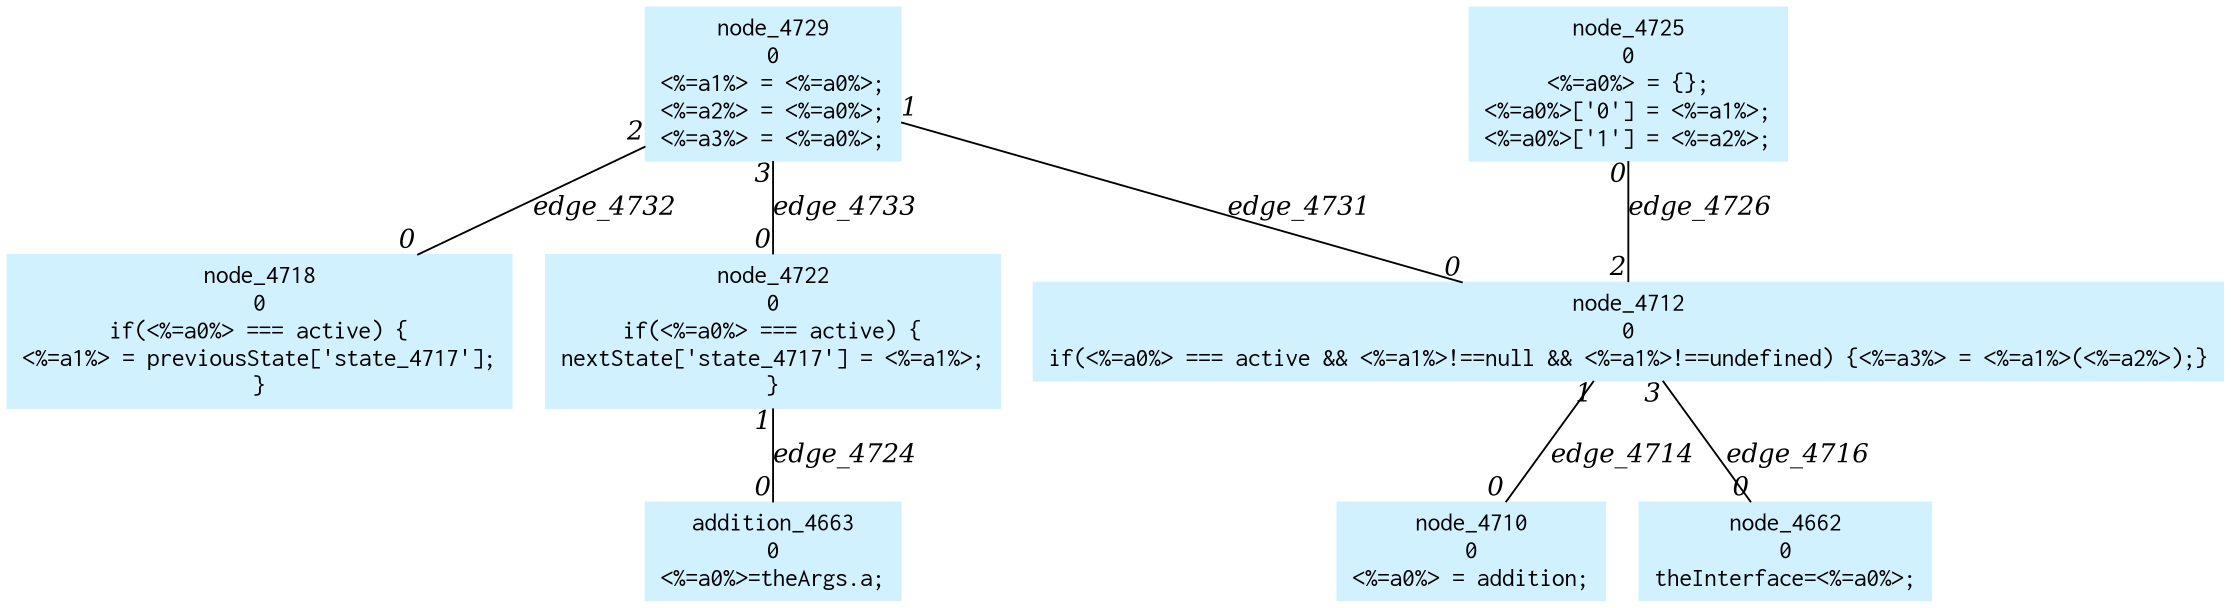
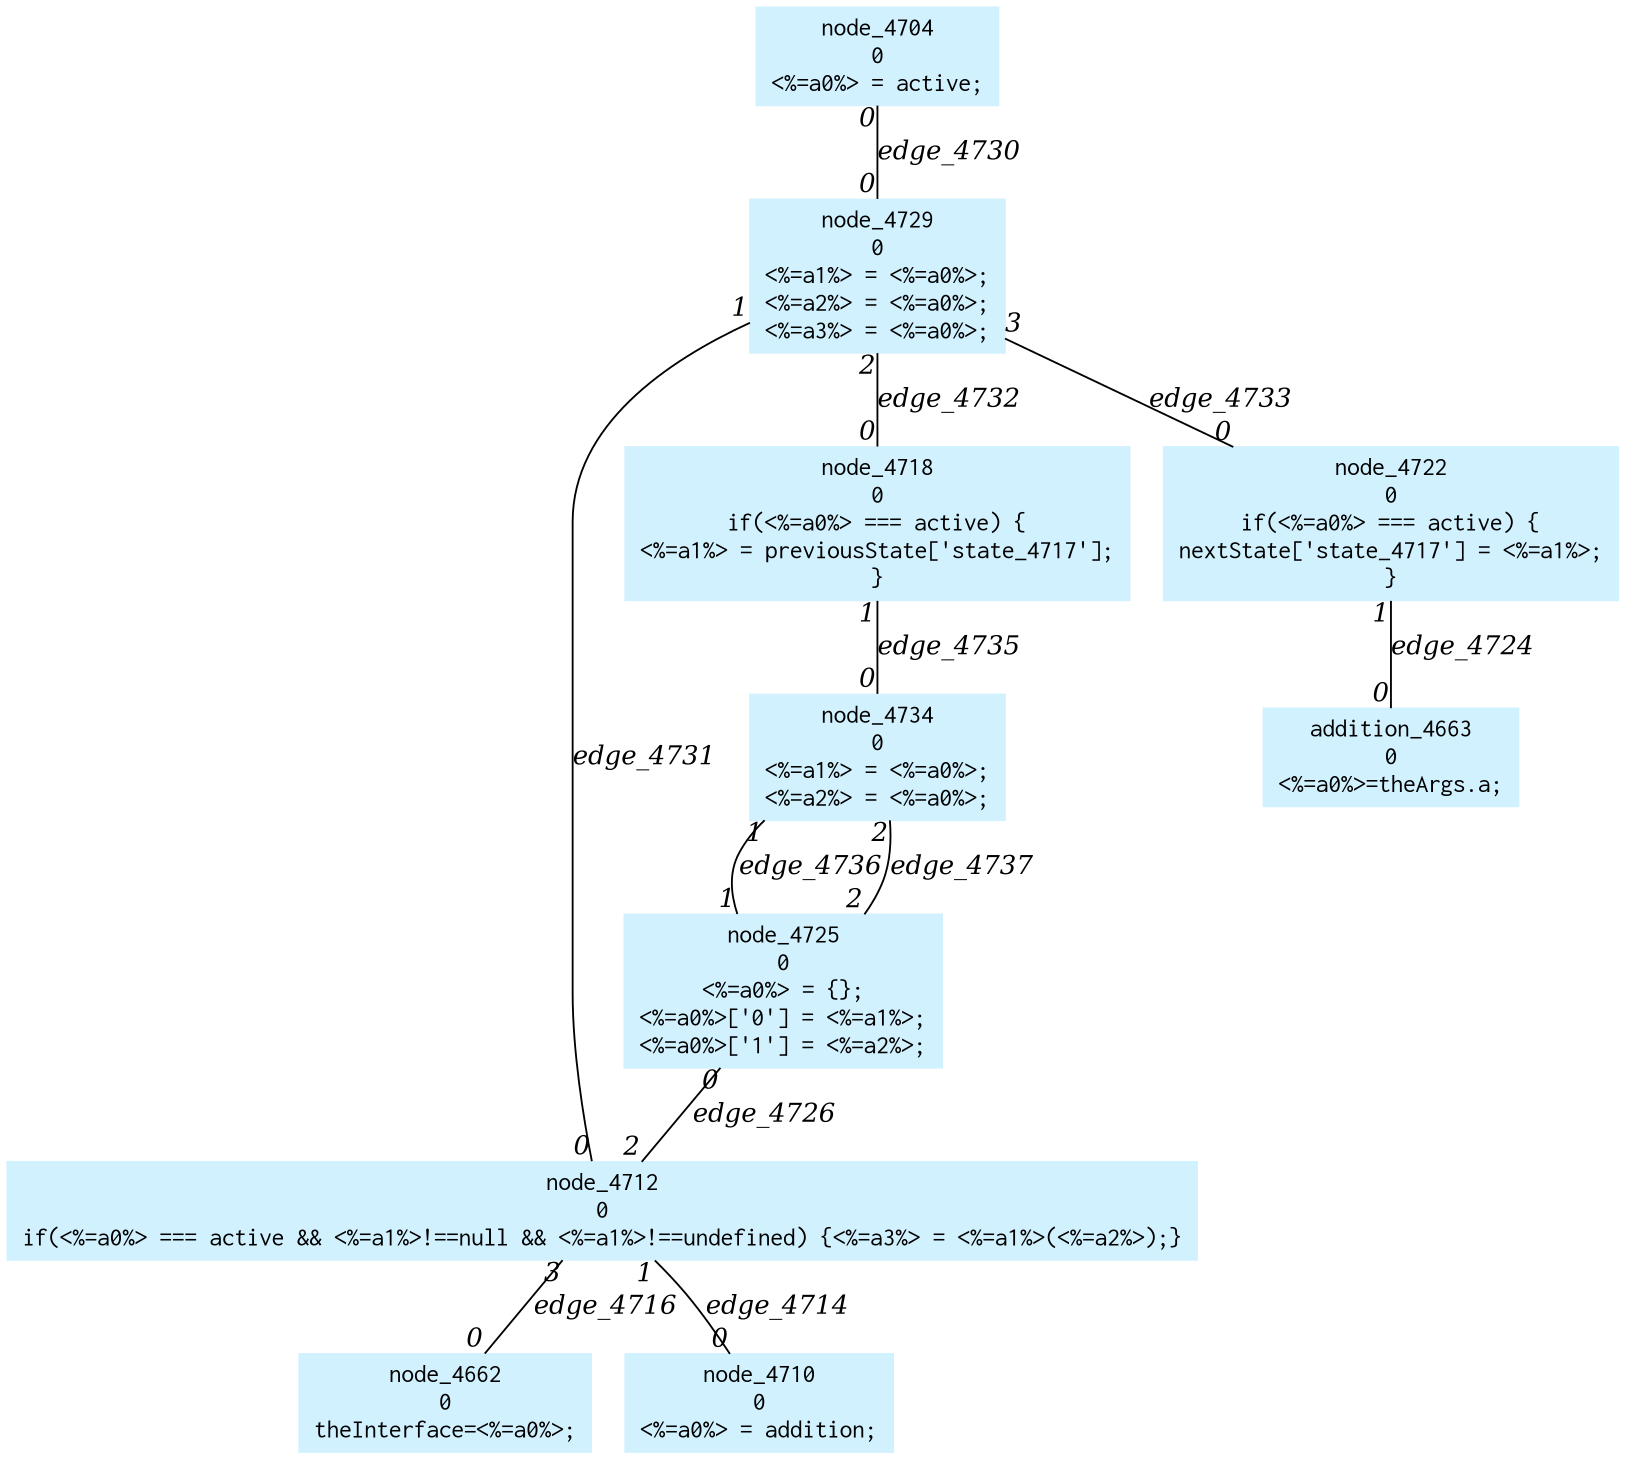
node "node_4704 0 <%=a0%> = active;": added
node "node_4734 0 <%=a1%> = <%=a0%>; <%=a2%> = <%=a0%>;": added
